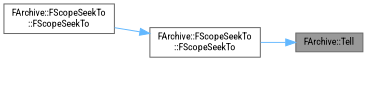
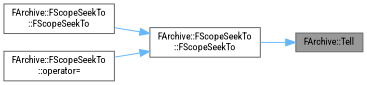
node "FArchive::FScopeSeekTo ::operator=": added
